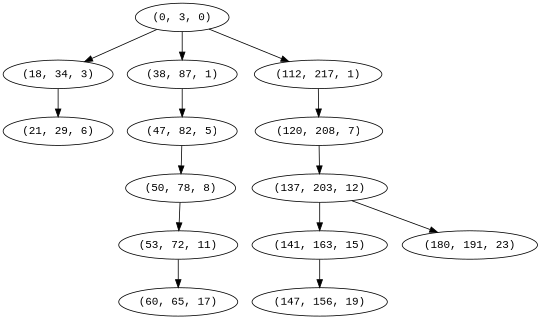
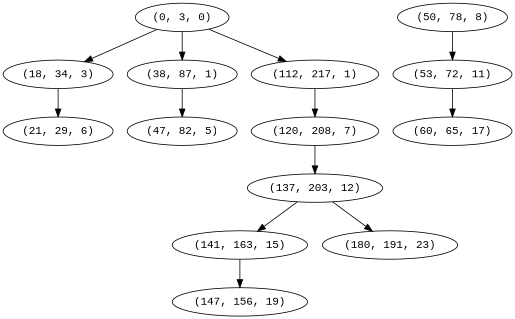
edge "(47, 82, 5)" -> "(50, 78, 8)": removed
